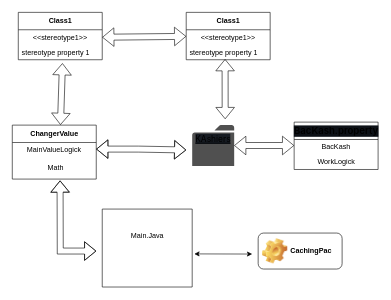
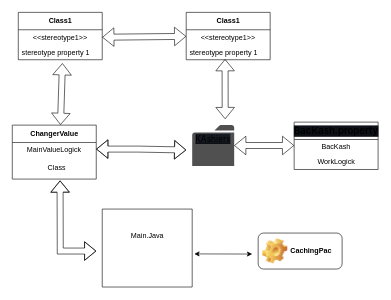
node "Math": label "Math" -> "Class"
